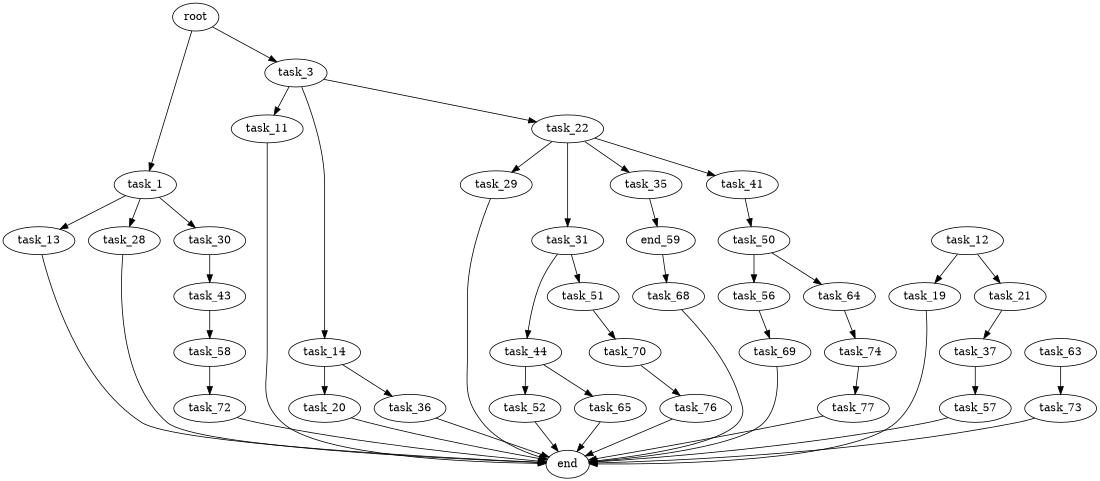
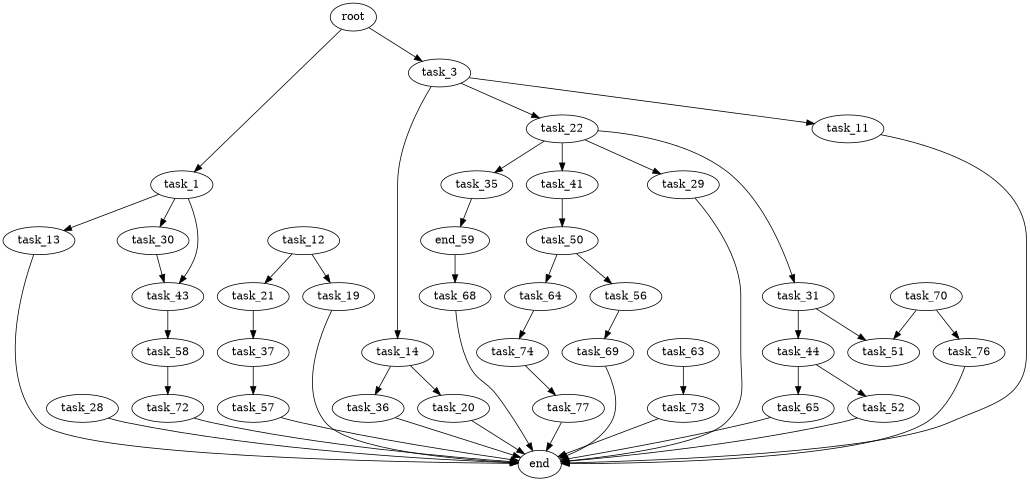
edge "task_1" -> "task_28": now "task_1" -> "task_43"
edge "task_51" -> "task_70": reversed
